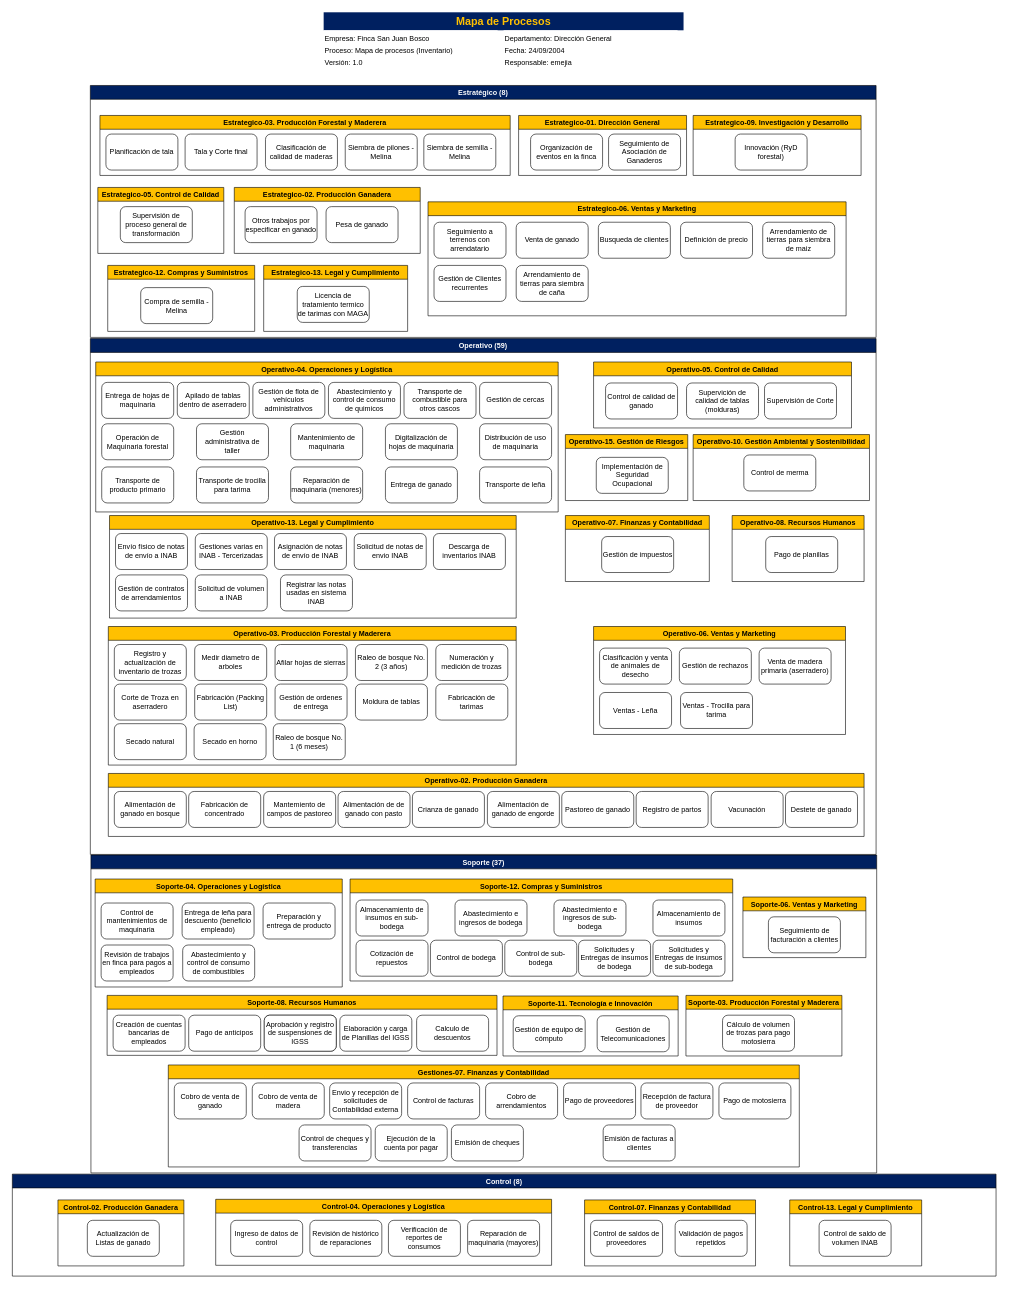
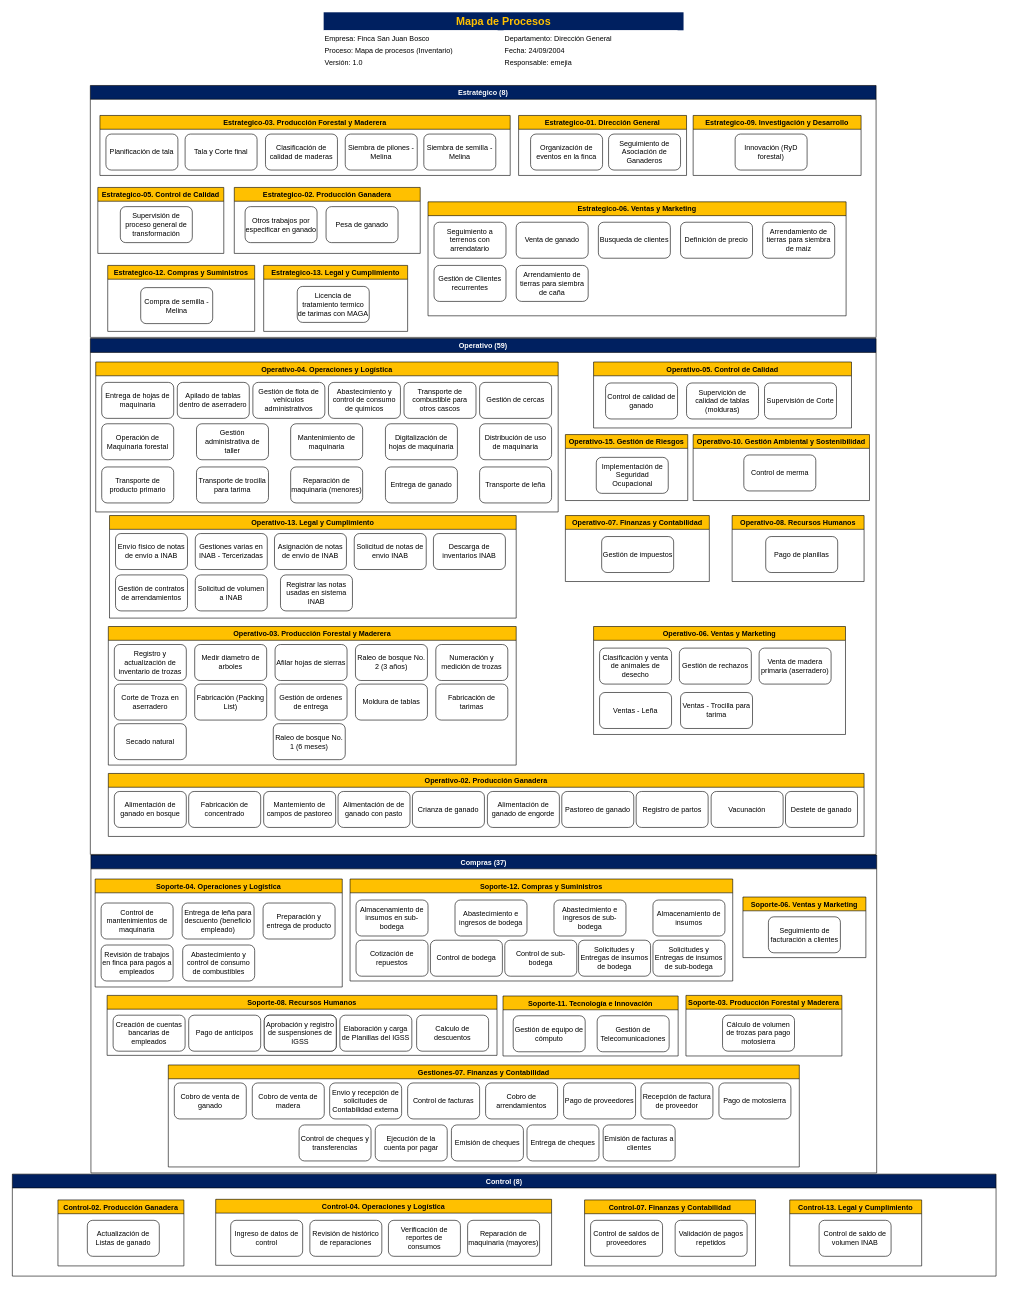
node "Secado en horno": removed
node "Soporte (37)": label "Soporte (37)" -> "Compras (37)"
node "Entrega de cheques": added
